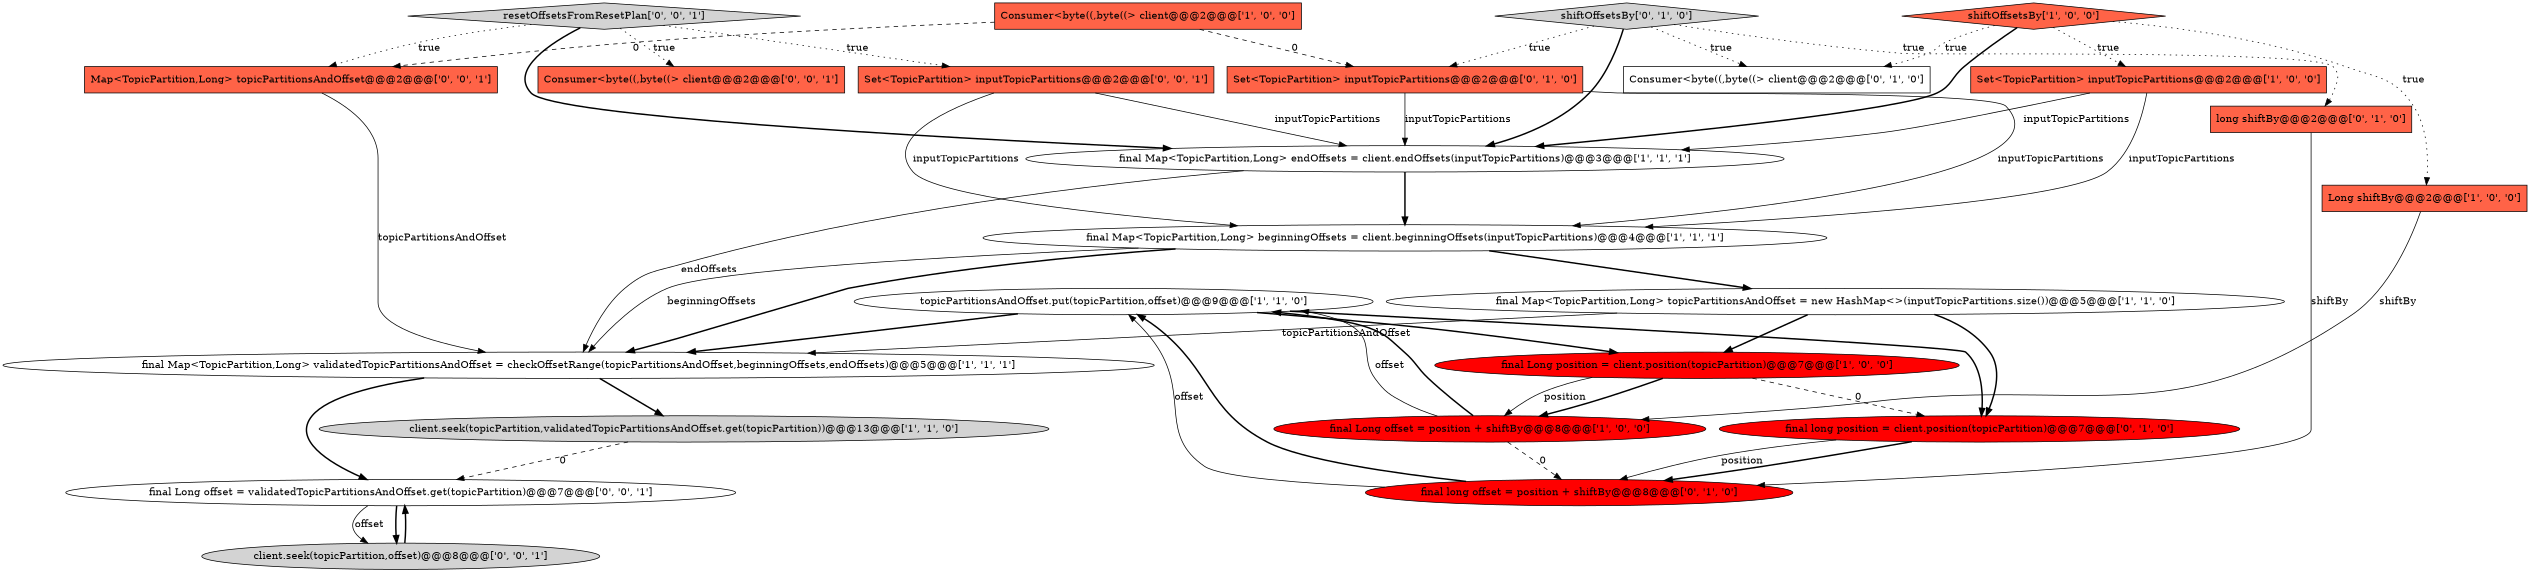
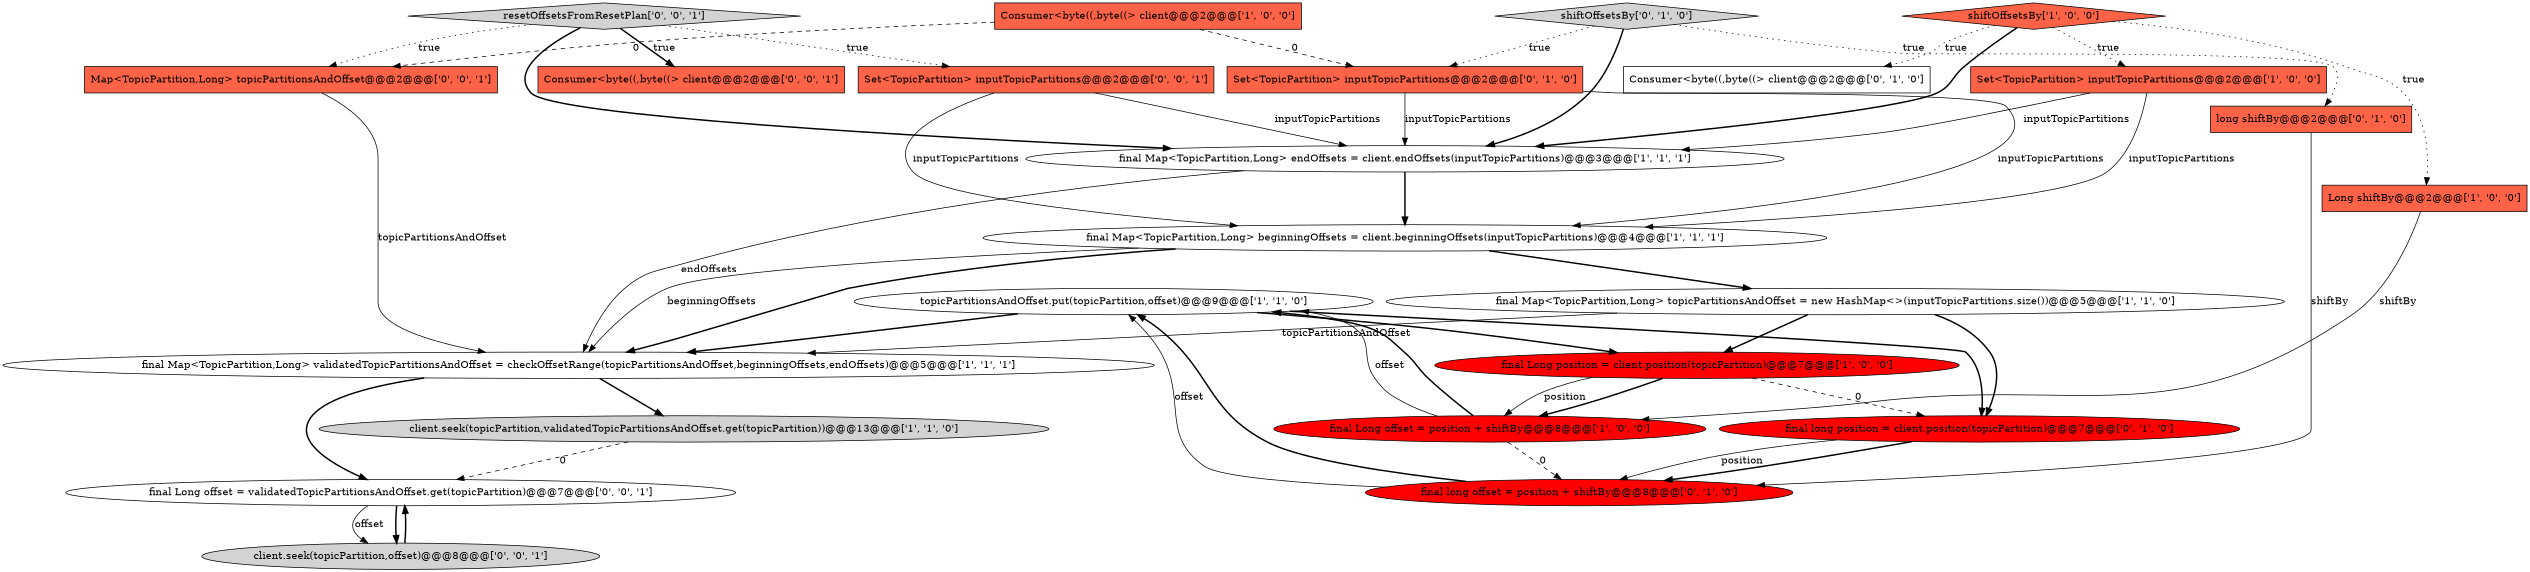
edge "shiftOffsetsBy['0', '1', '0']" -> "Consumer<byte((,byte((> client@@@2@@@['0', '1', '0']": removed, label "true"
edge "resetOffsetsFromResetPlan['0', '0', '1']" -> "Consumer<byte((,byte((> client@@@2@@@['0', '0', '1']": style dotted -> bold
